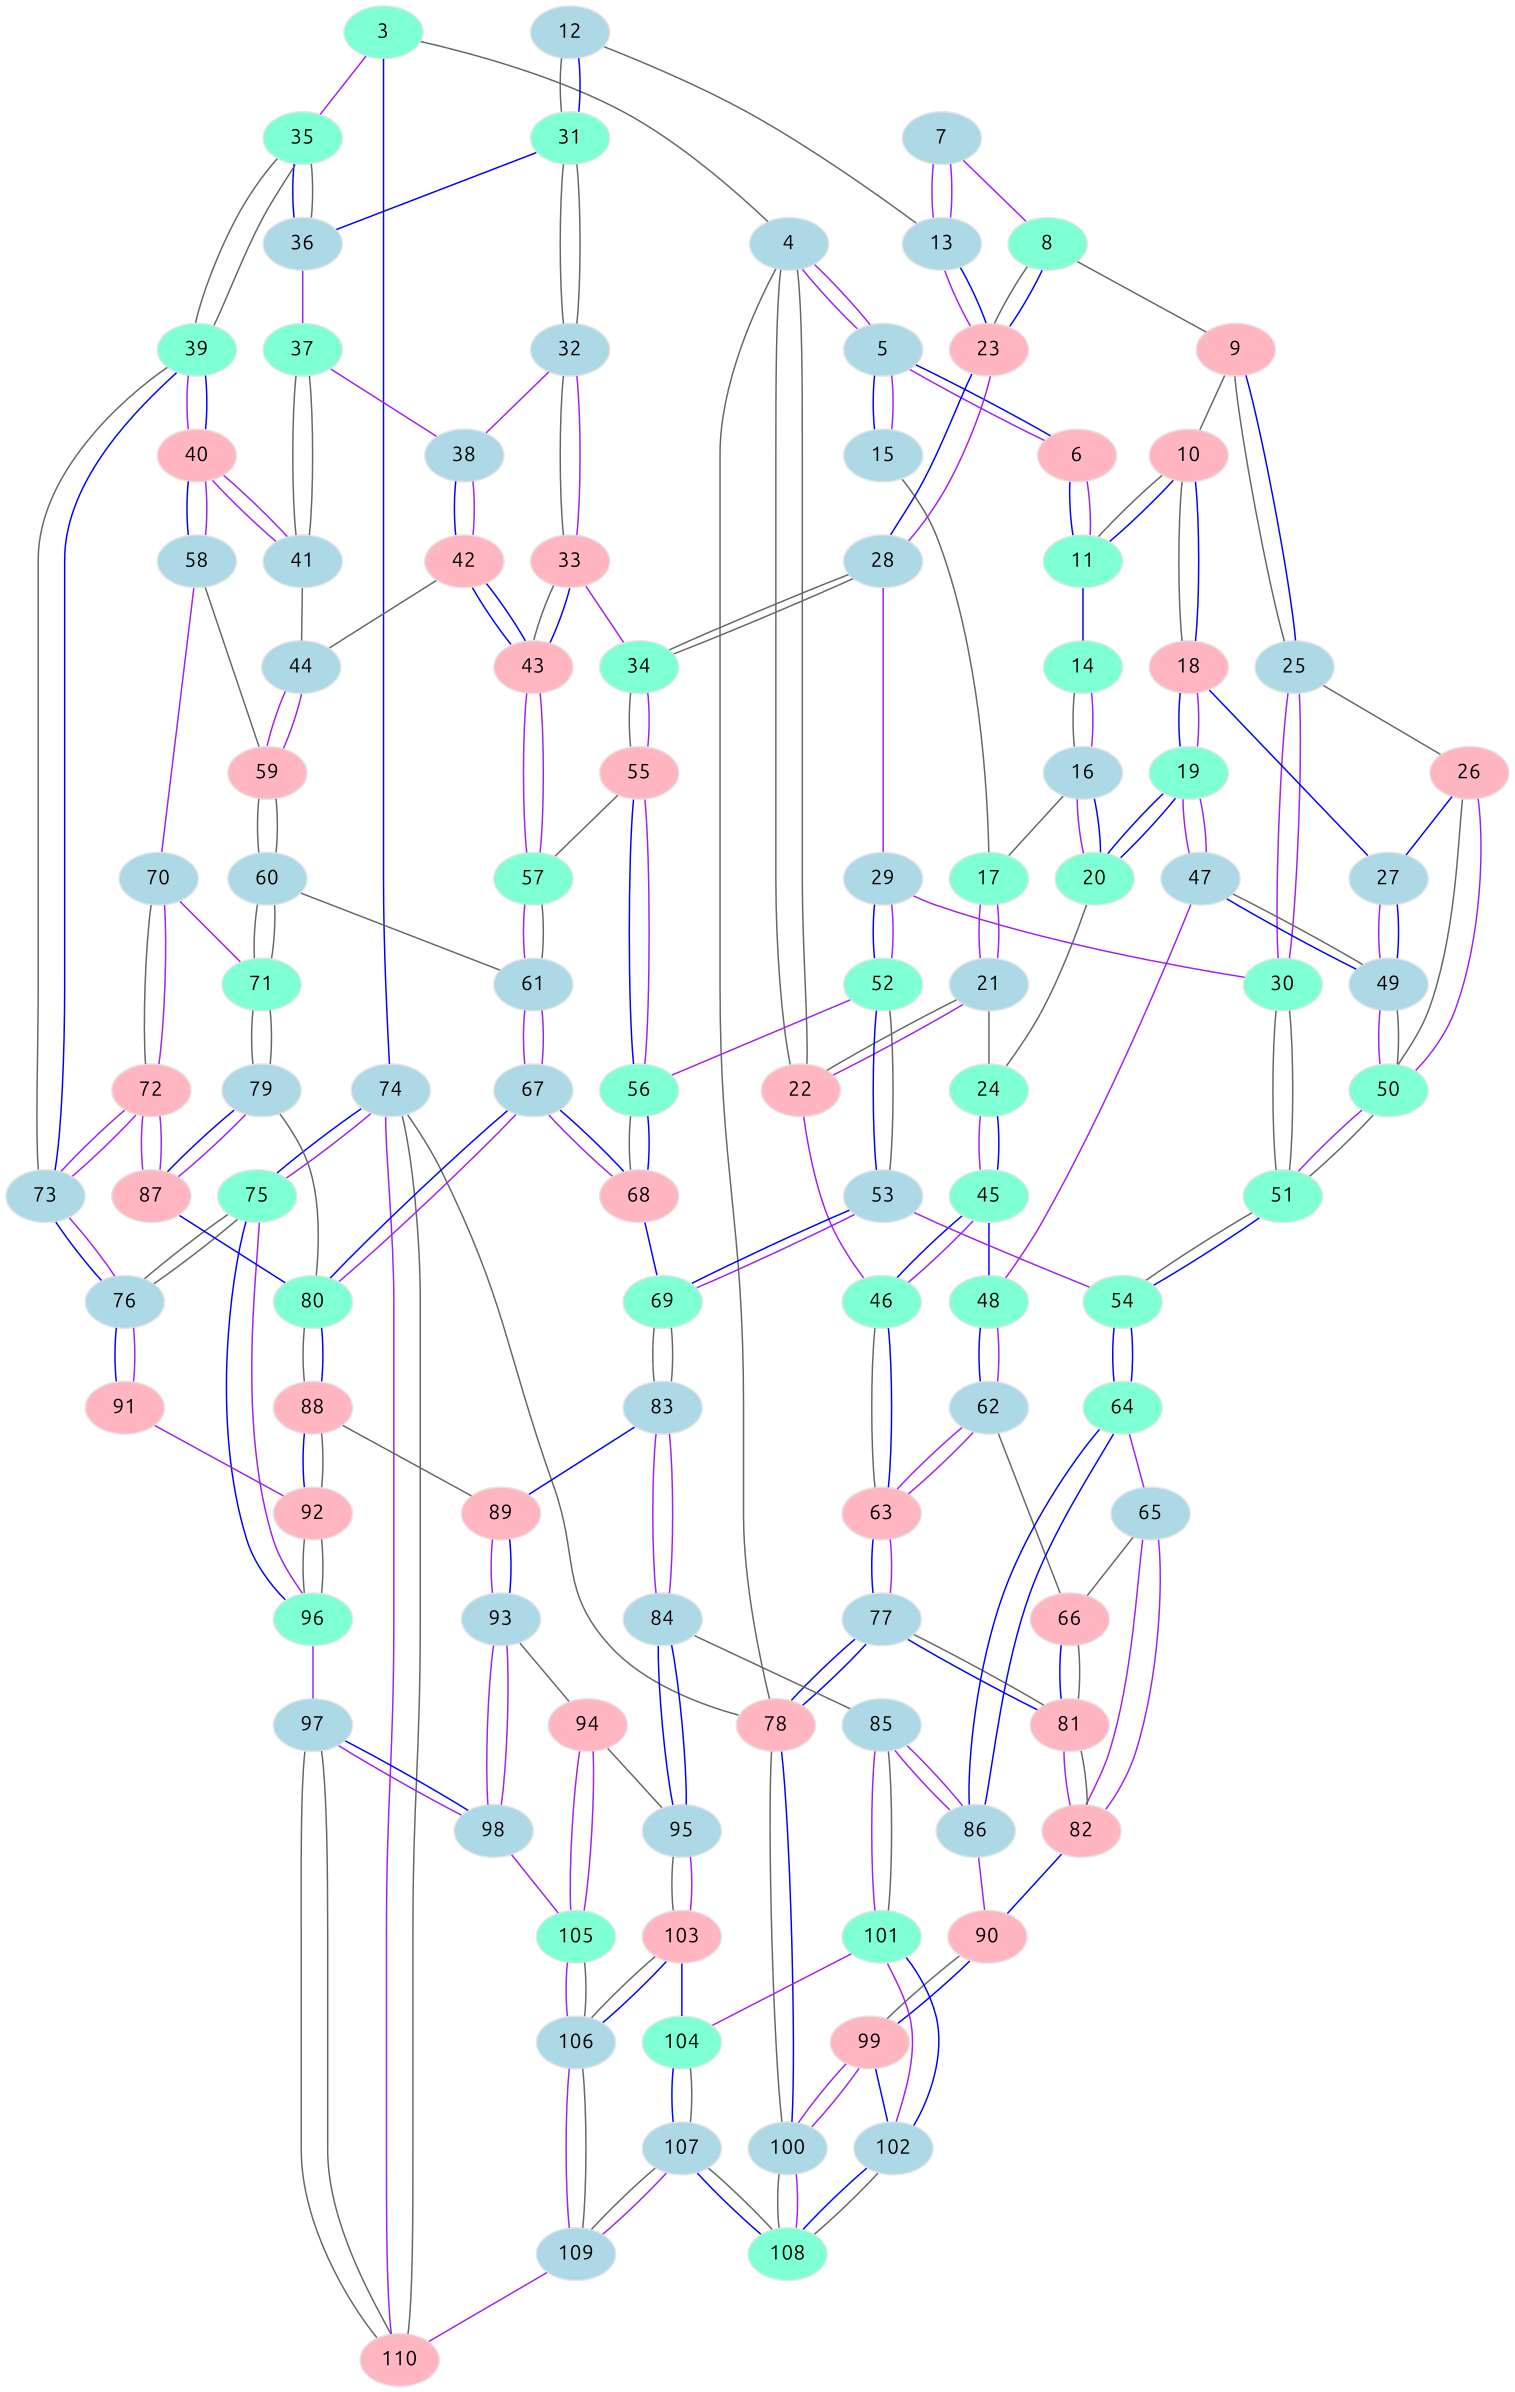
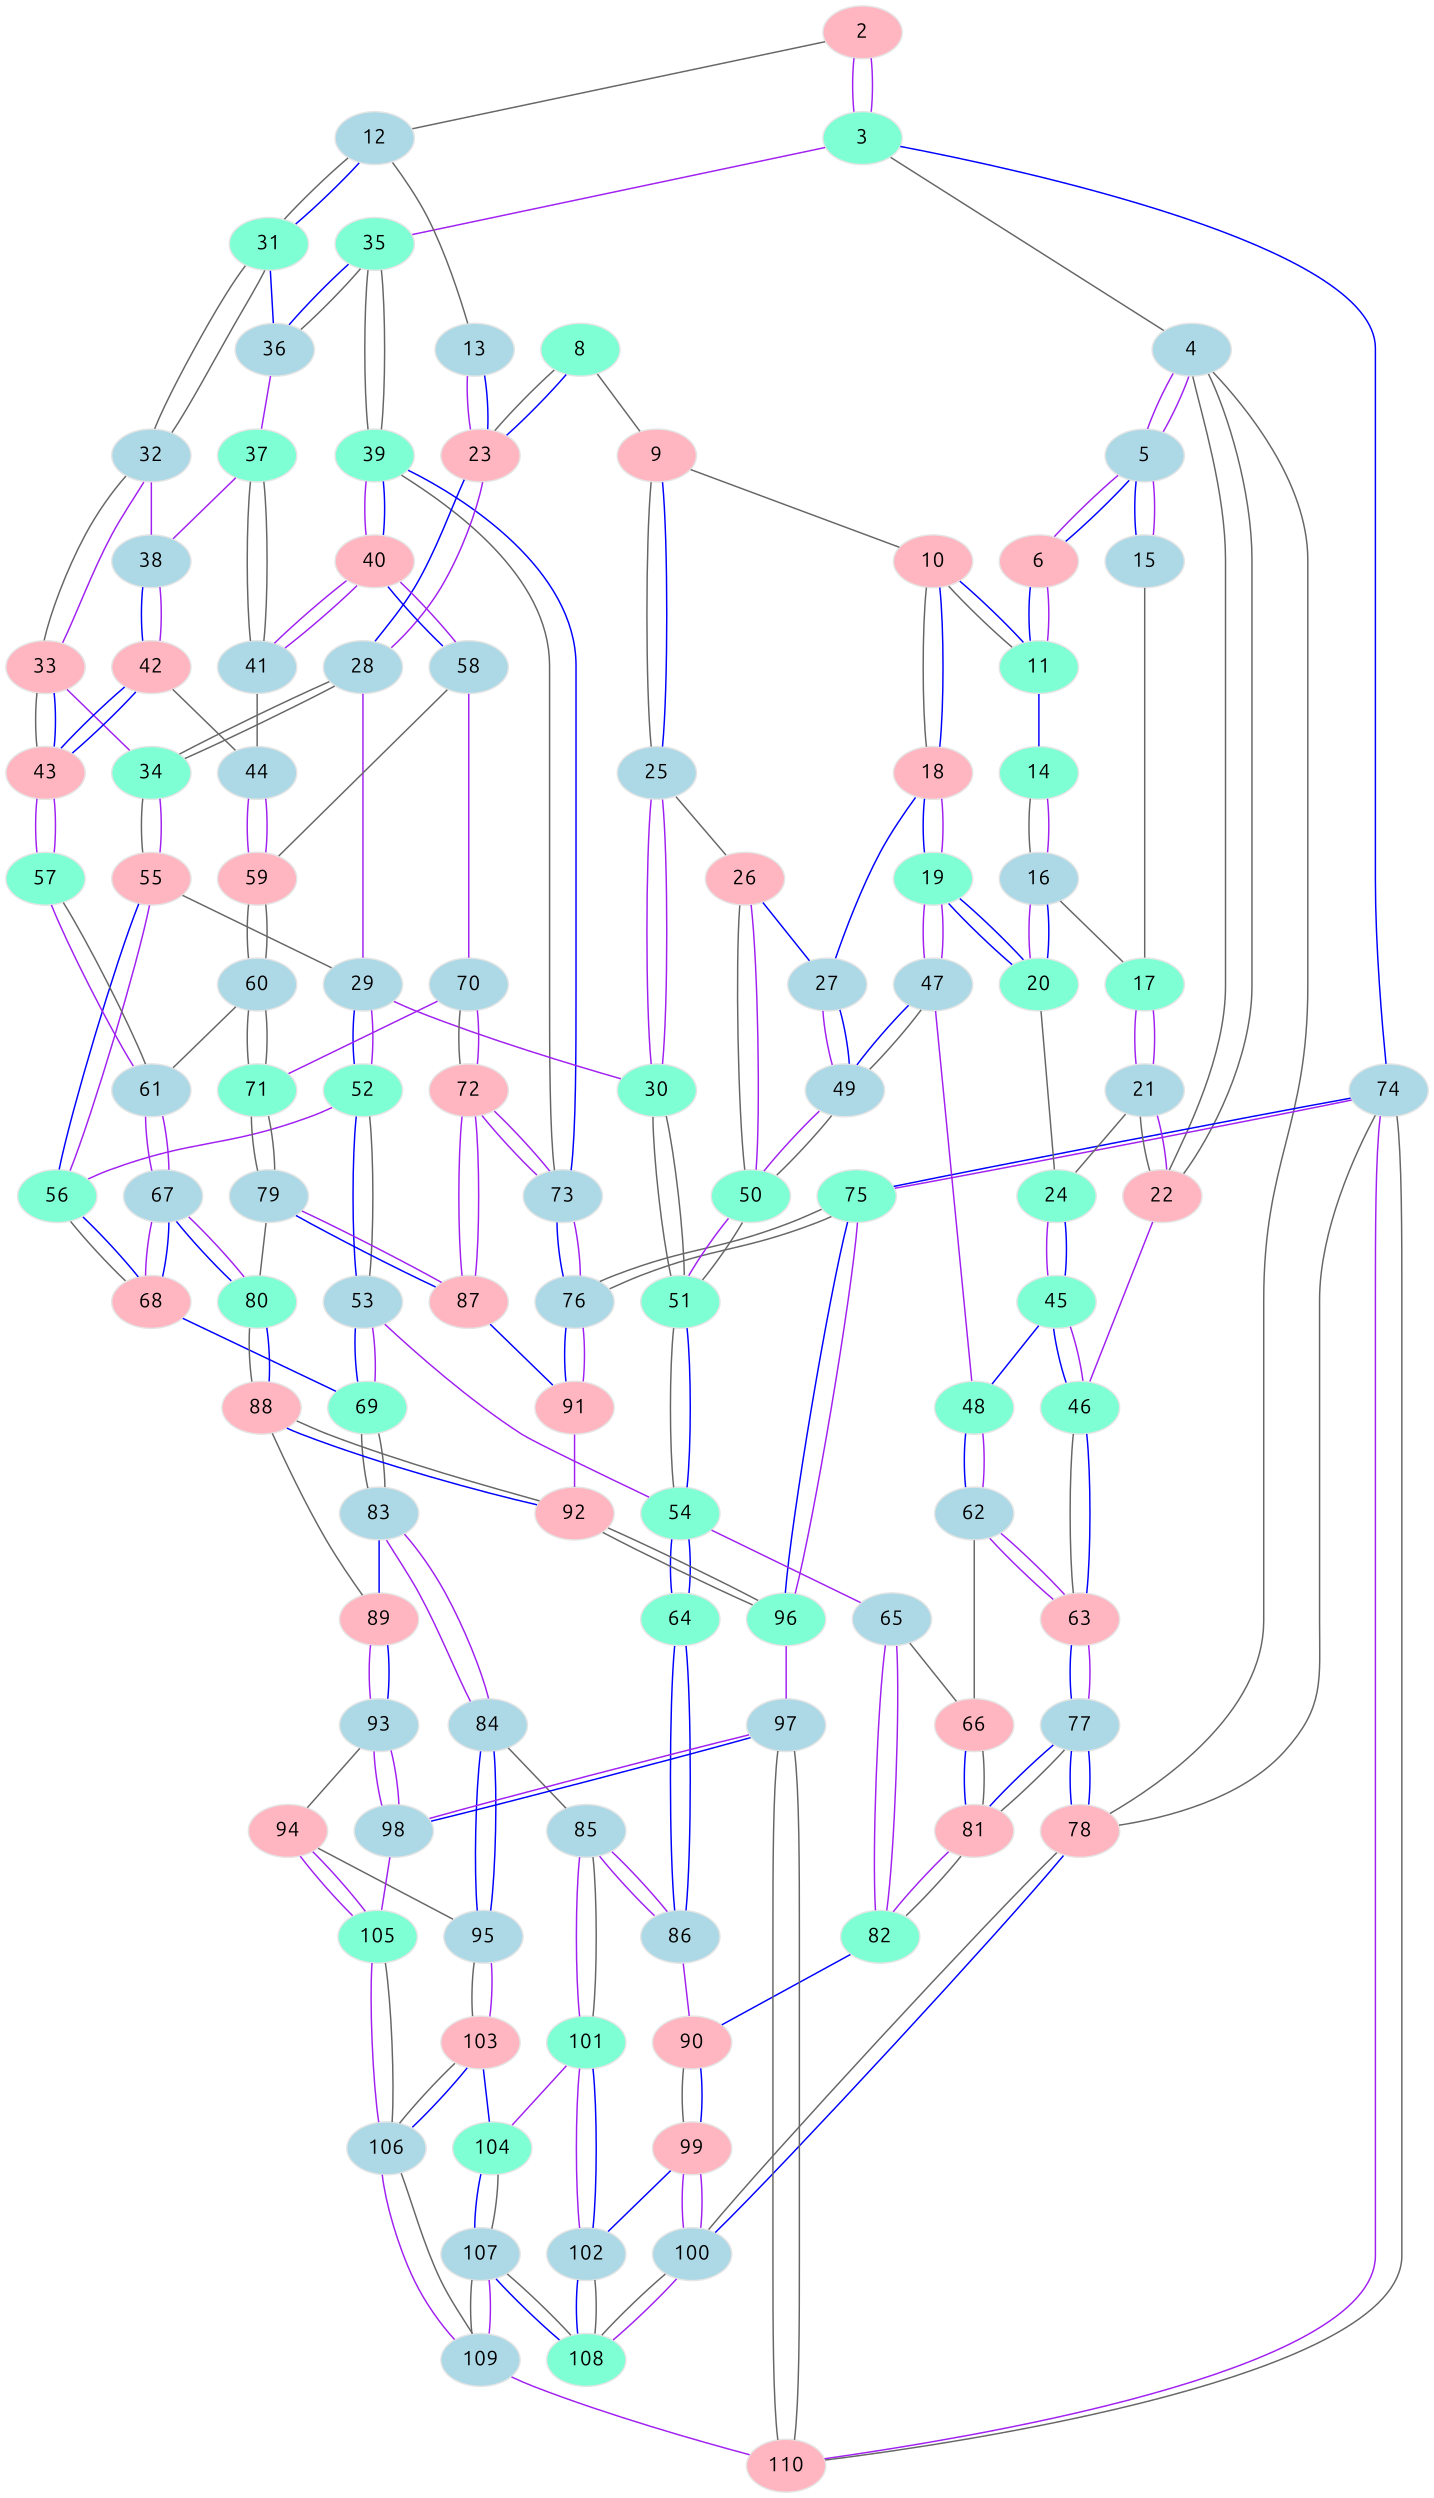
node "2": added
node "7": removed
edge "55" -- "57": now "55" -- "29"
edge "87" -- "80": now "87" -- "91"
edge "64" -- "65": now "54" -- "65"
node "82": fillcolor lightpink -> aquamarine
